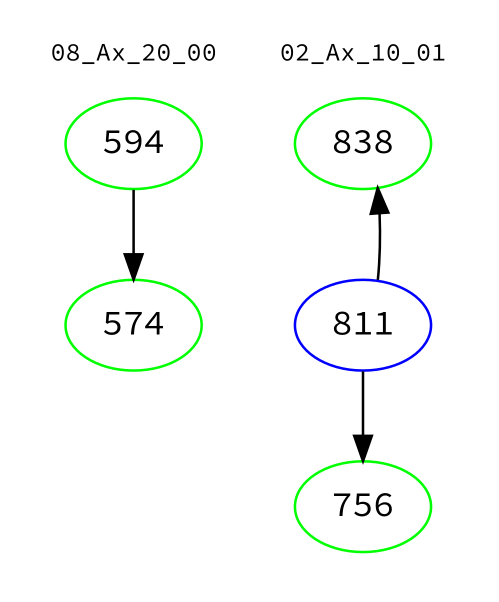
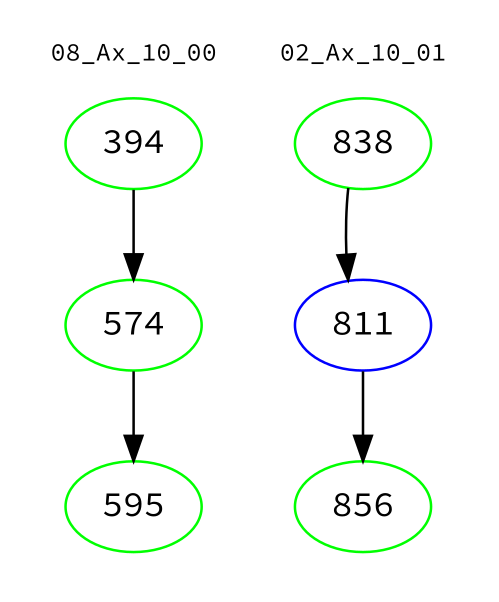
cluster "08_Ax_20_00": label "08_Ax_20_00" -> "08_Ax_10_00"
node "594": label "594" -> "394"
edge "811" -> "838": reversed
node "595": added
node "756": label "756" -> "856"
